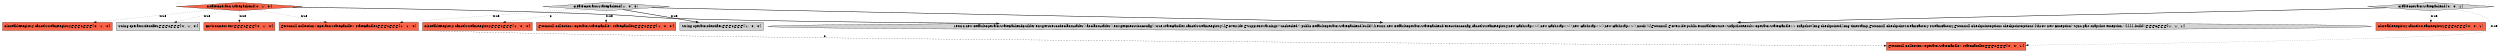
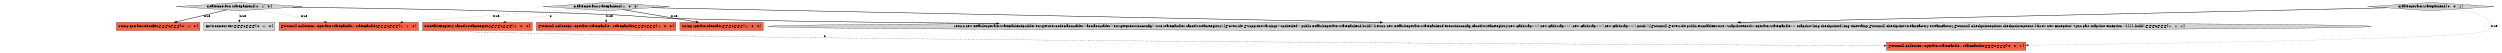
node "createOperatorStateBackend['0', '1', '0']": fillcolor tomato -> lightgray
edge "createOperatorStateBackend['0', '1', '0']" -> "String operatorIdentifier@@@2@@@['0', '1', '0']": style dotted -> bold
node "CloseableRegistry cancelStreamRegistry@@@2@@@['0', '1', '0']": removed
node "String operatorIdentifier@@@2@@@['0', '1', '0']": fillcolor lightgray -> tomato
node "Environment env@@@2@@@['0', '1', '0']": fillcolor tomato -> lightgray
node "String operatorIdentifier@@@2@@@['1', '0', '0']": fillcolor lightgray -> tomato
node "CloseableRegistry cancelStreamRegistry@@@2@@@['0', '0', '1']": removed
